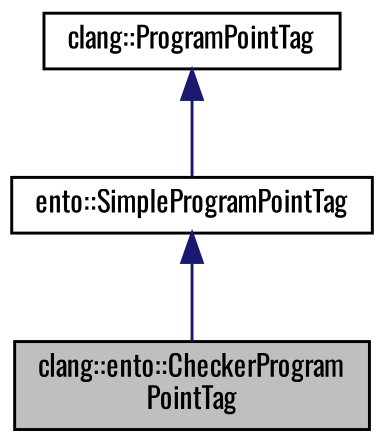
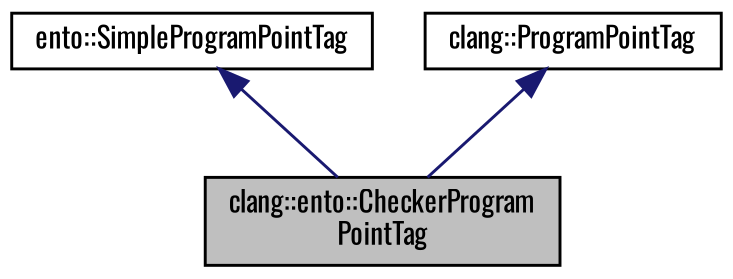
edge "ento::SimpleProgramPointTag" -> "clang::ProgramPointTag": now "clang::ento::CheckerProgram PointTag" -> "clang::ProgramPointTag"
